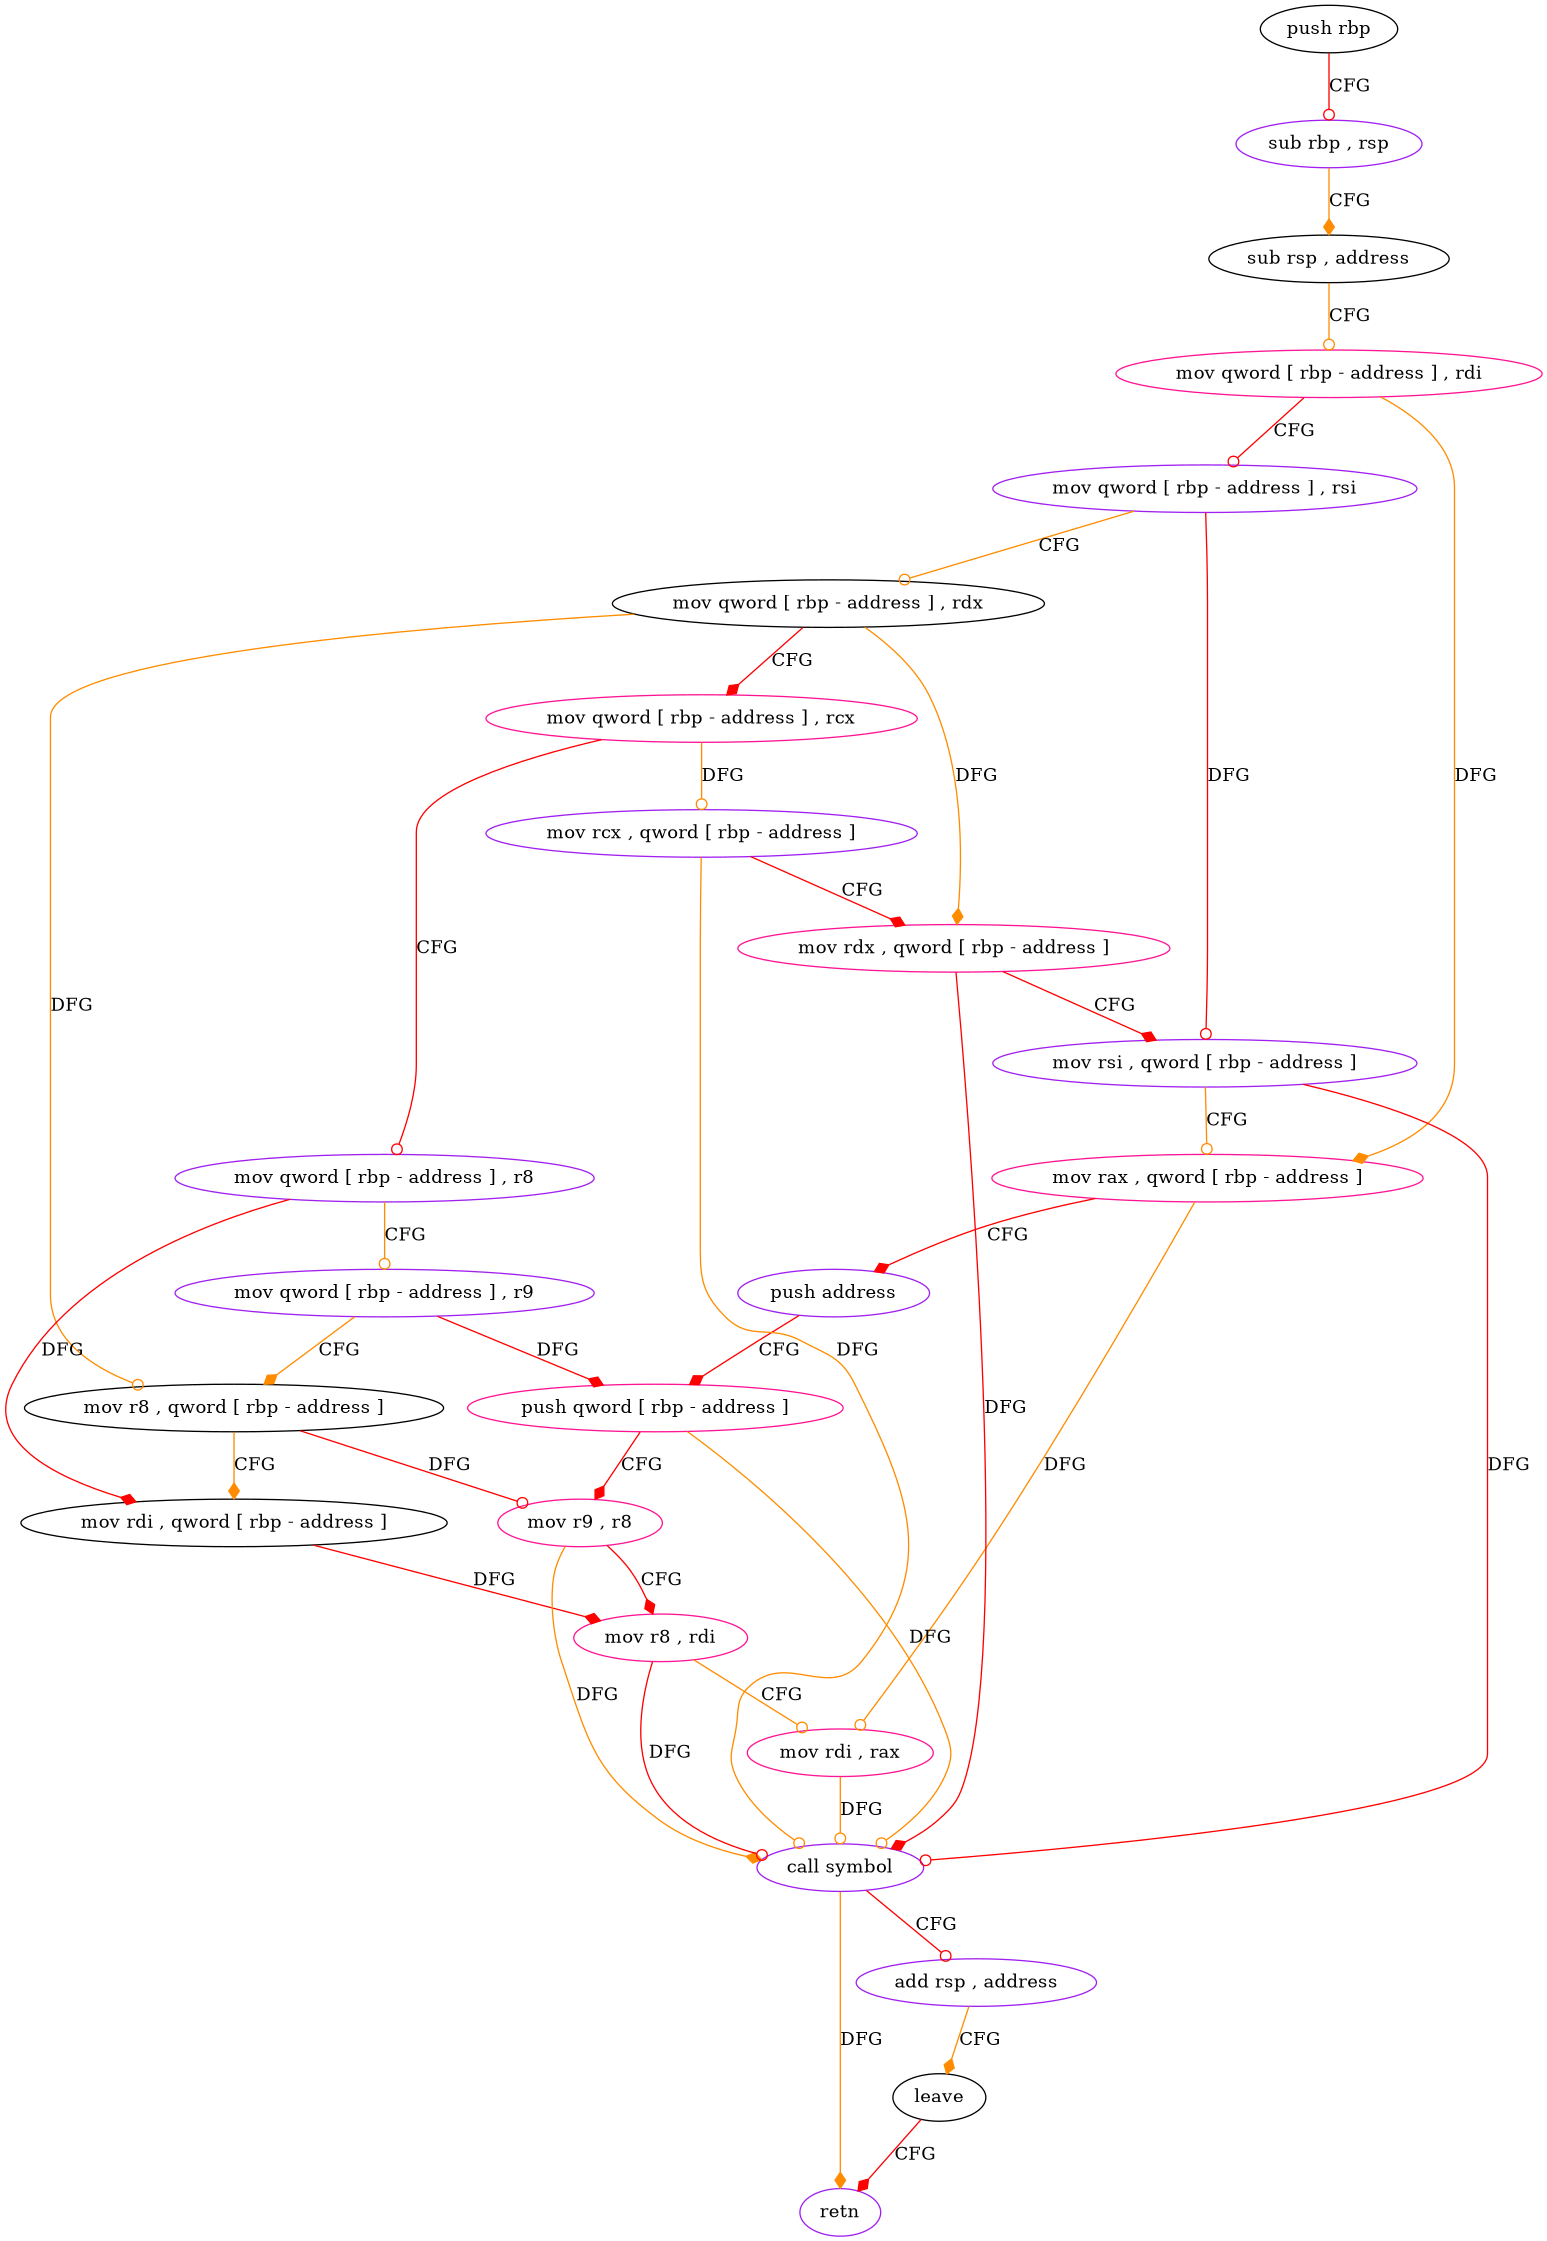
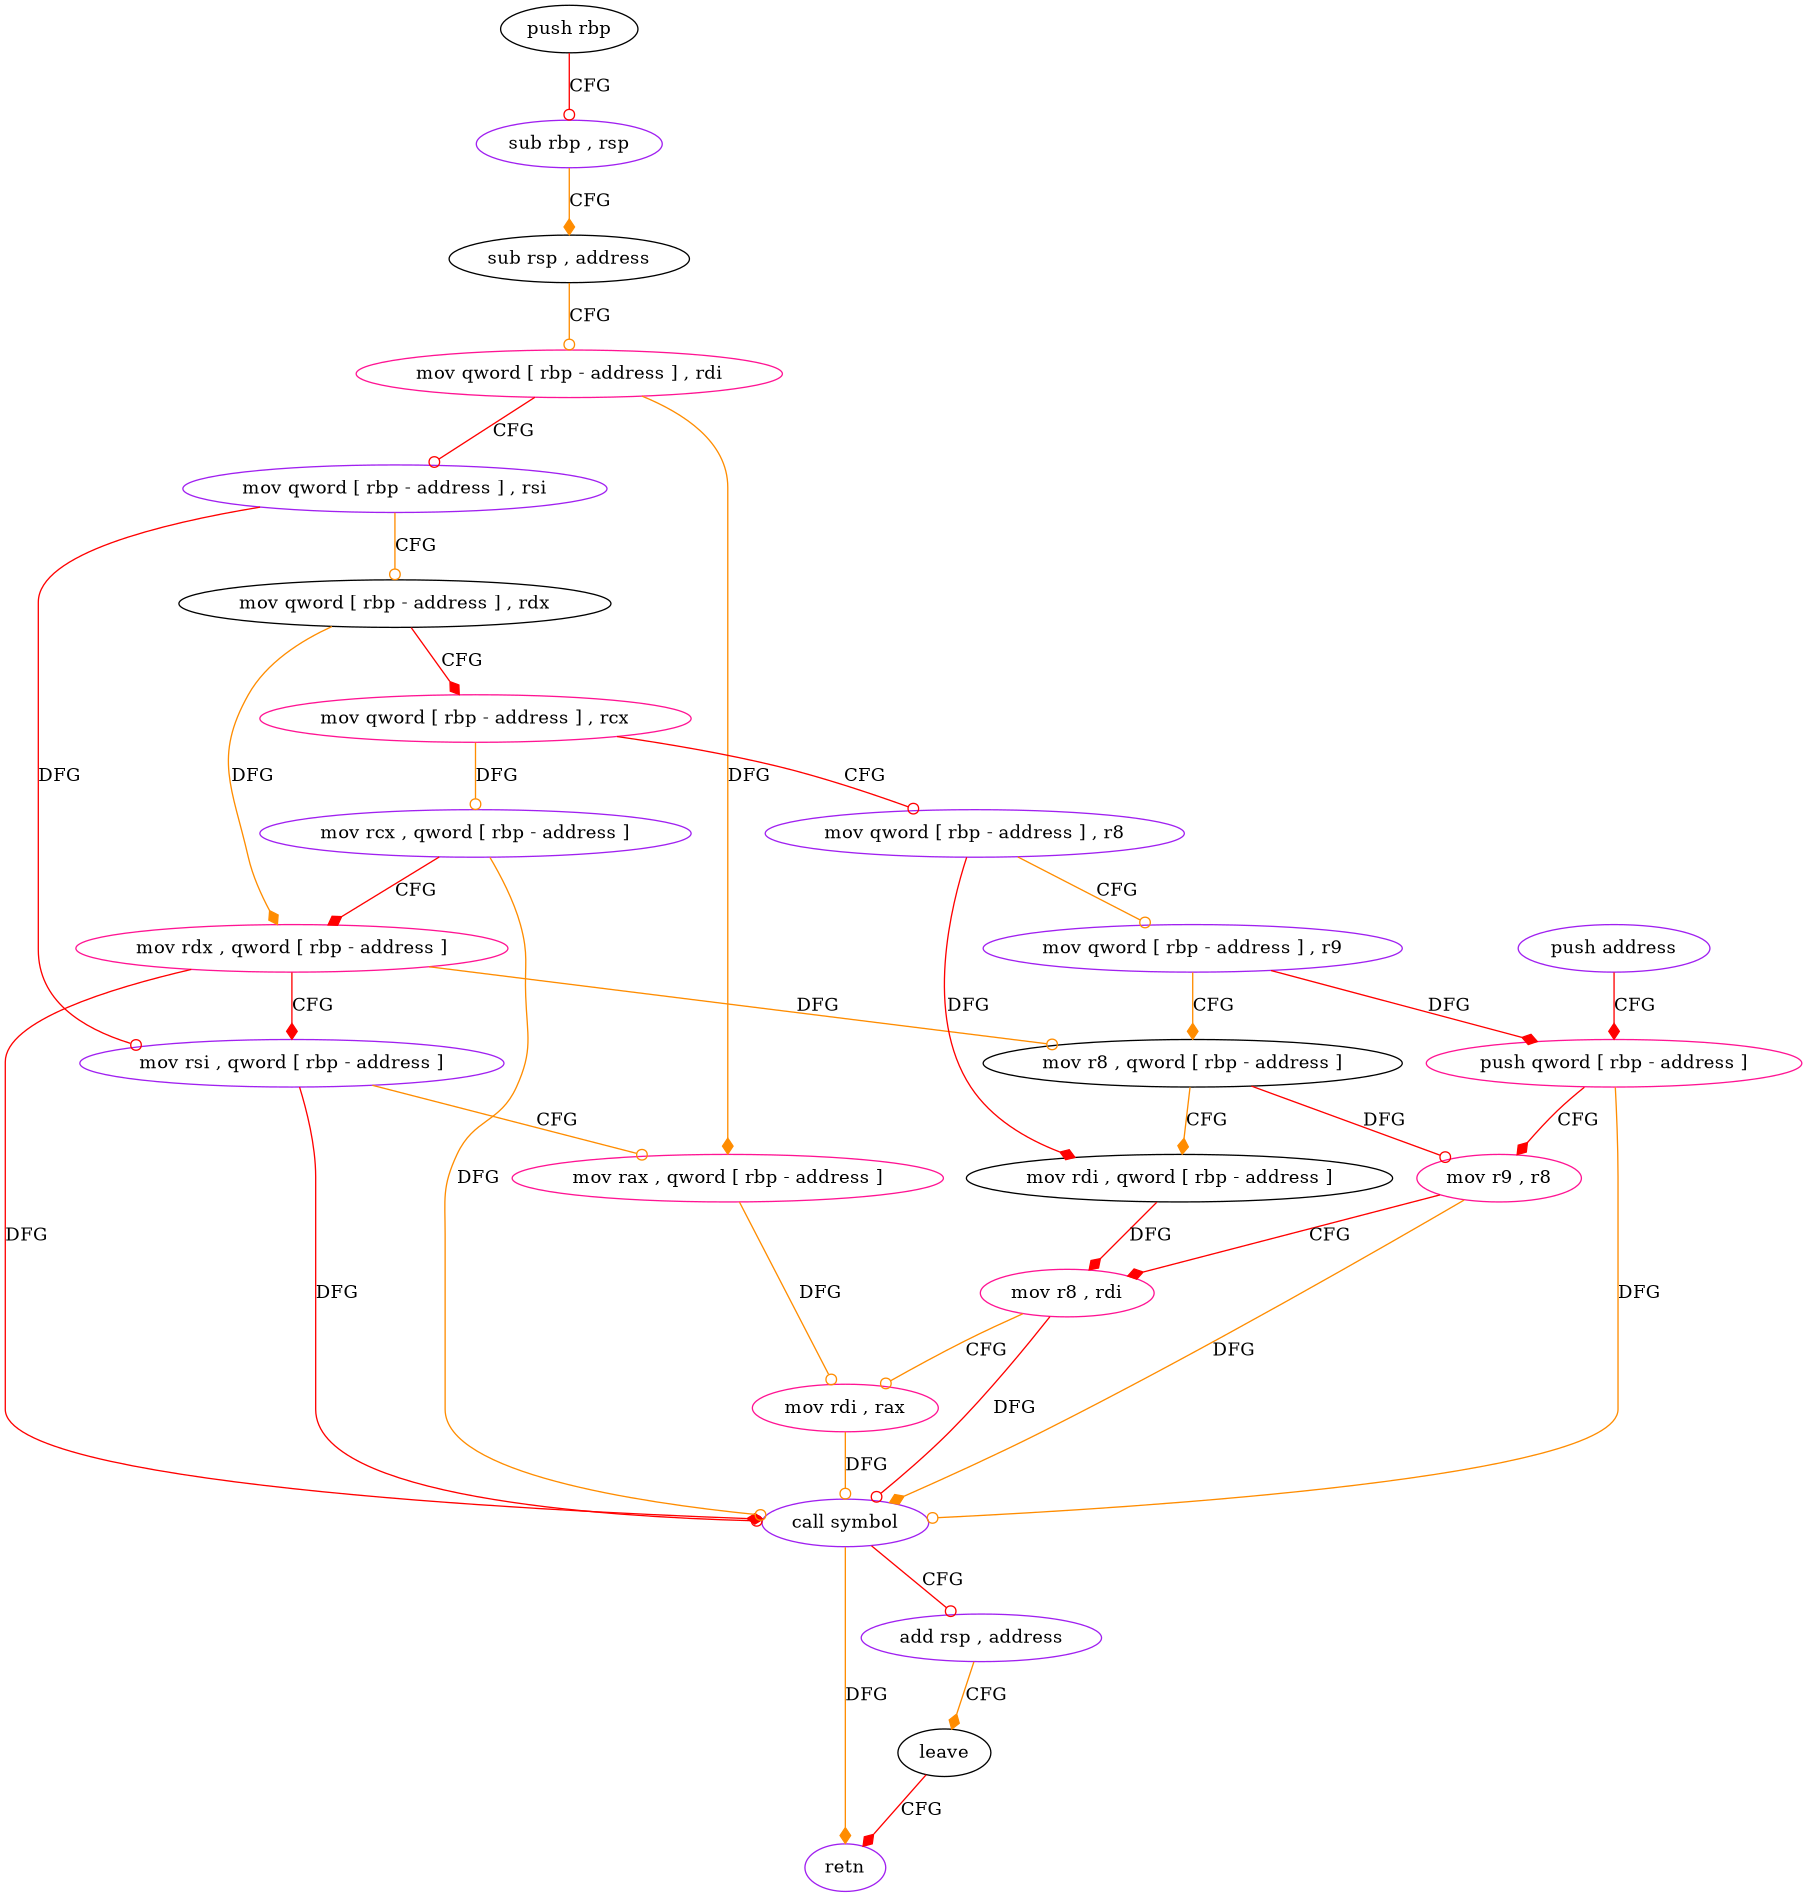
edge "mov qword [ rbp - address ] , rdx" -> "mov r8 , qword [ rbp - address ]": now "mov rdx , qword [ rbp - address ]" -> "mov r8 , qword [ rbp - address ]"
edge "mov rax , qword [ rbp - address ]" -> "push address": removed, label "CFG"
